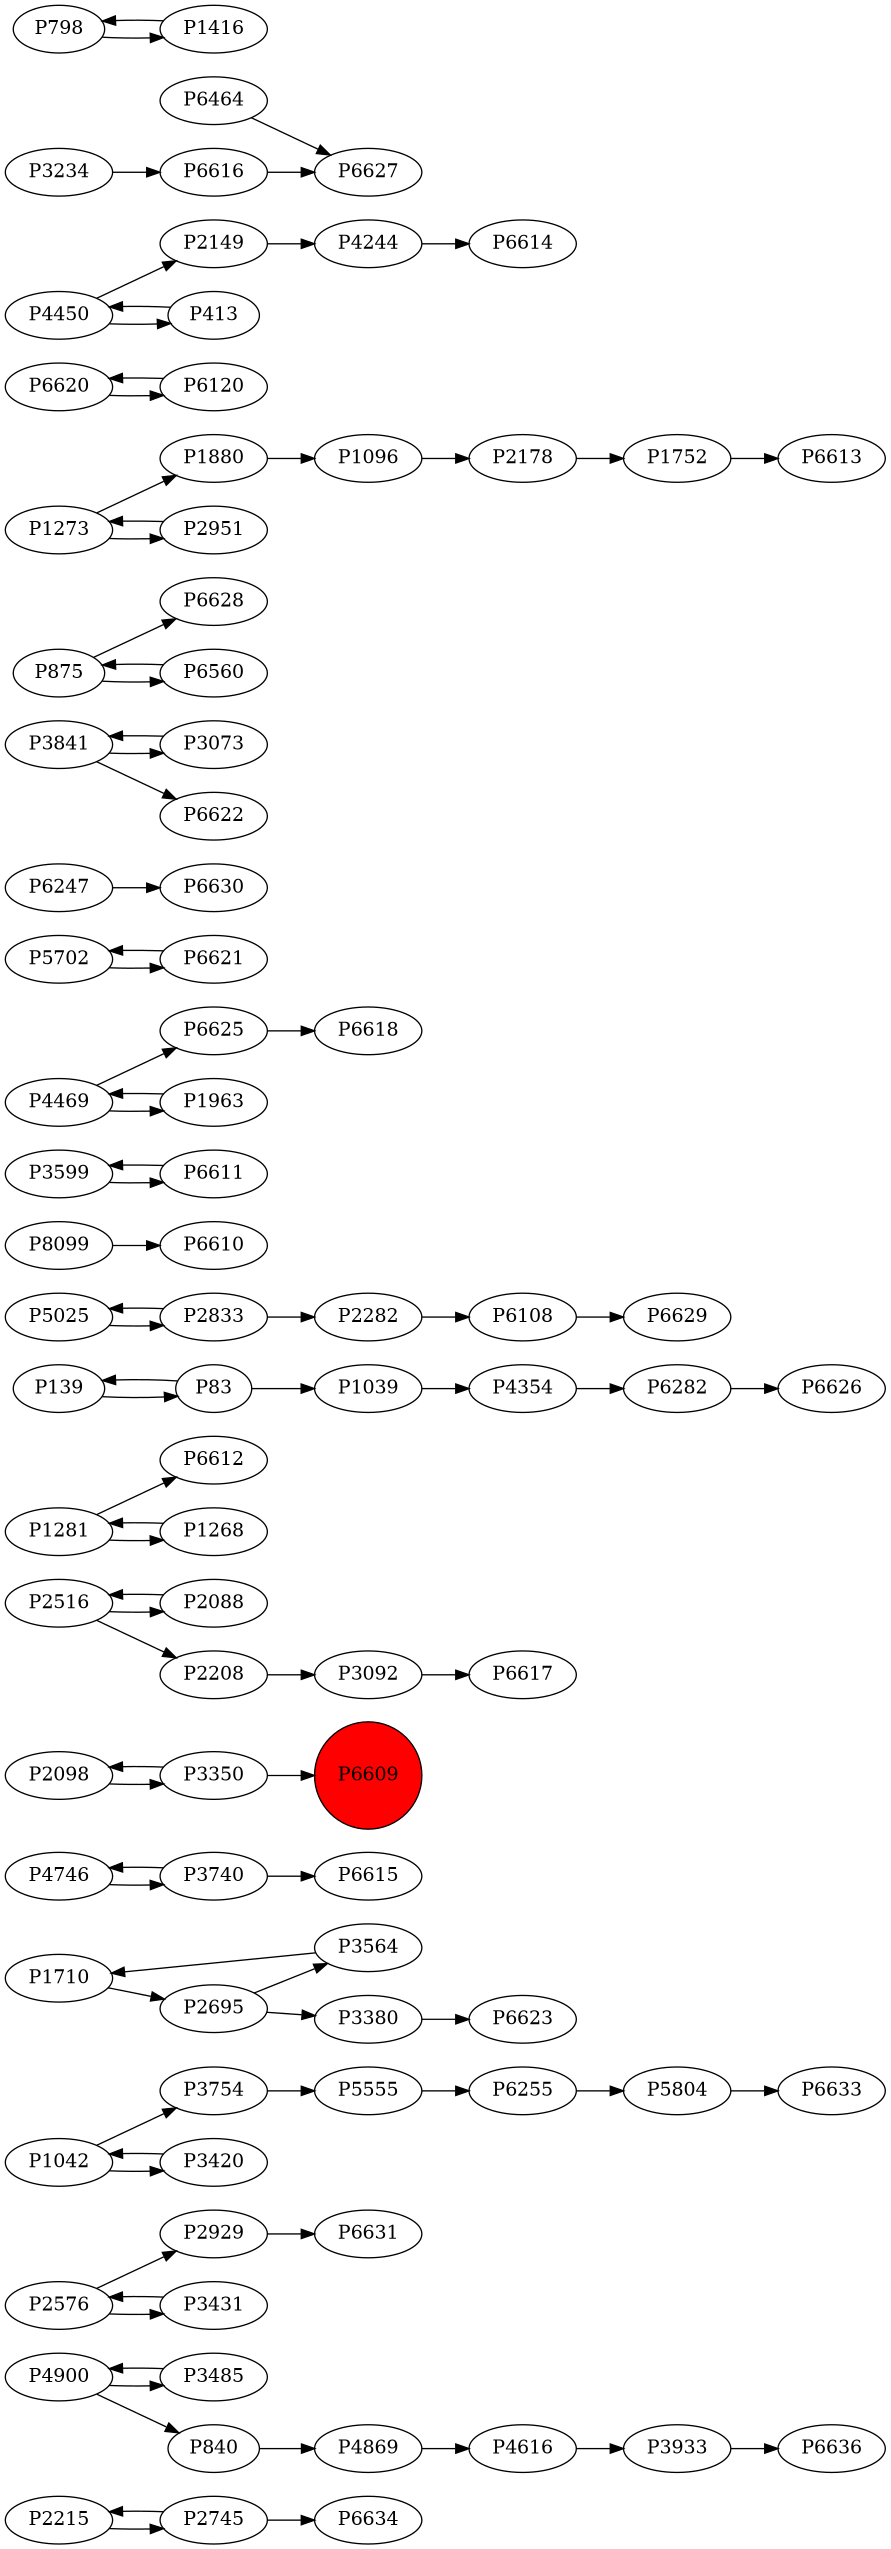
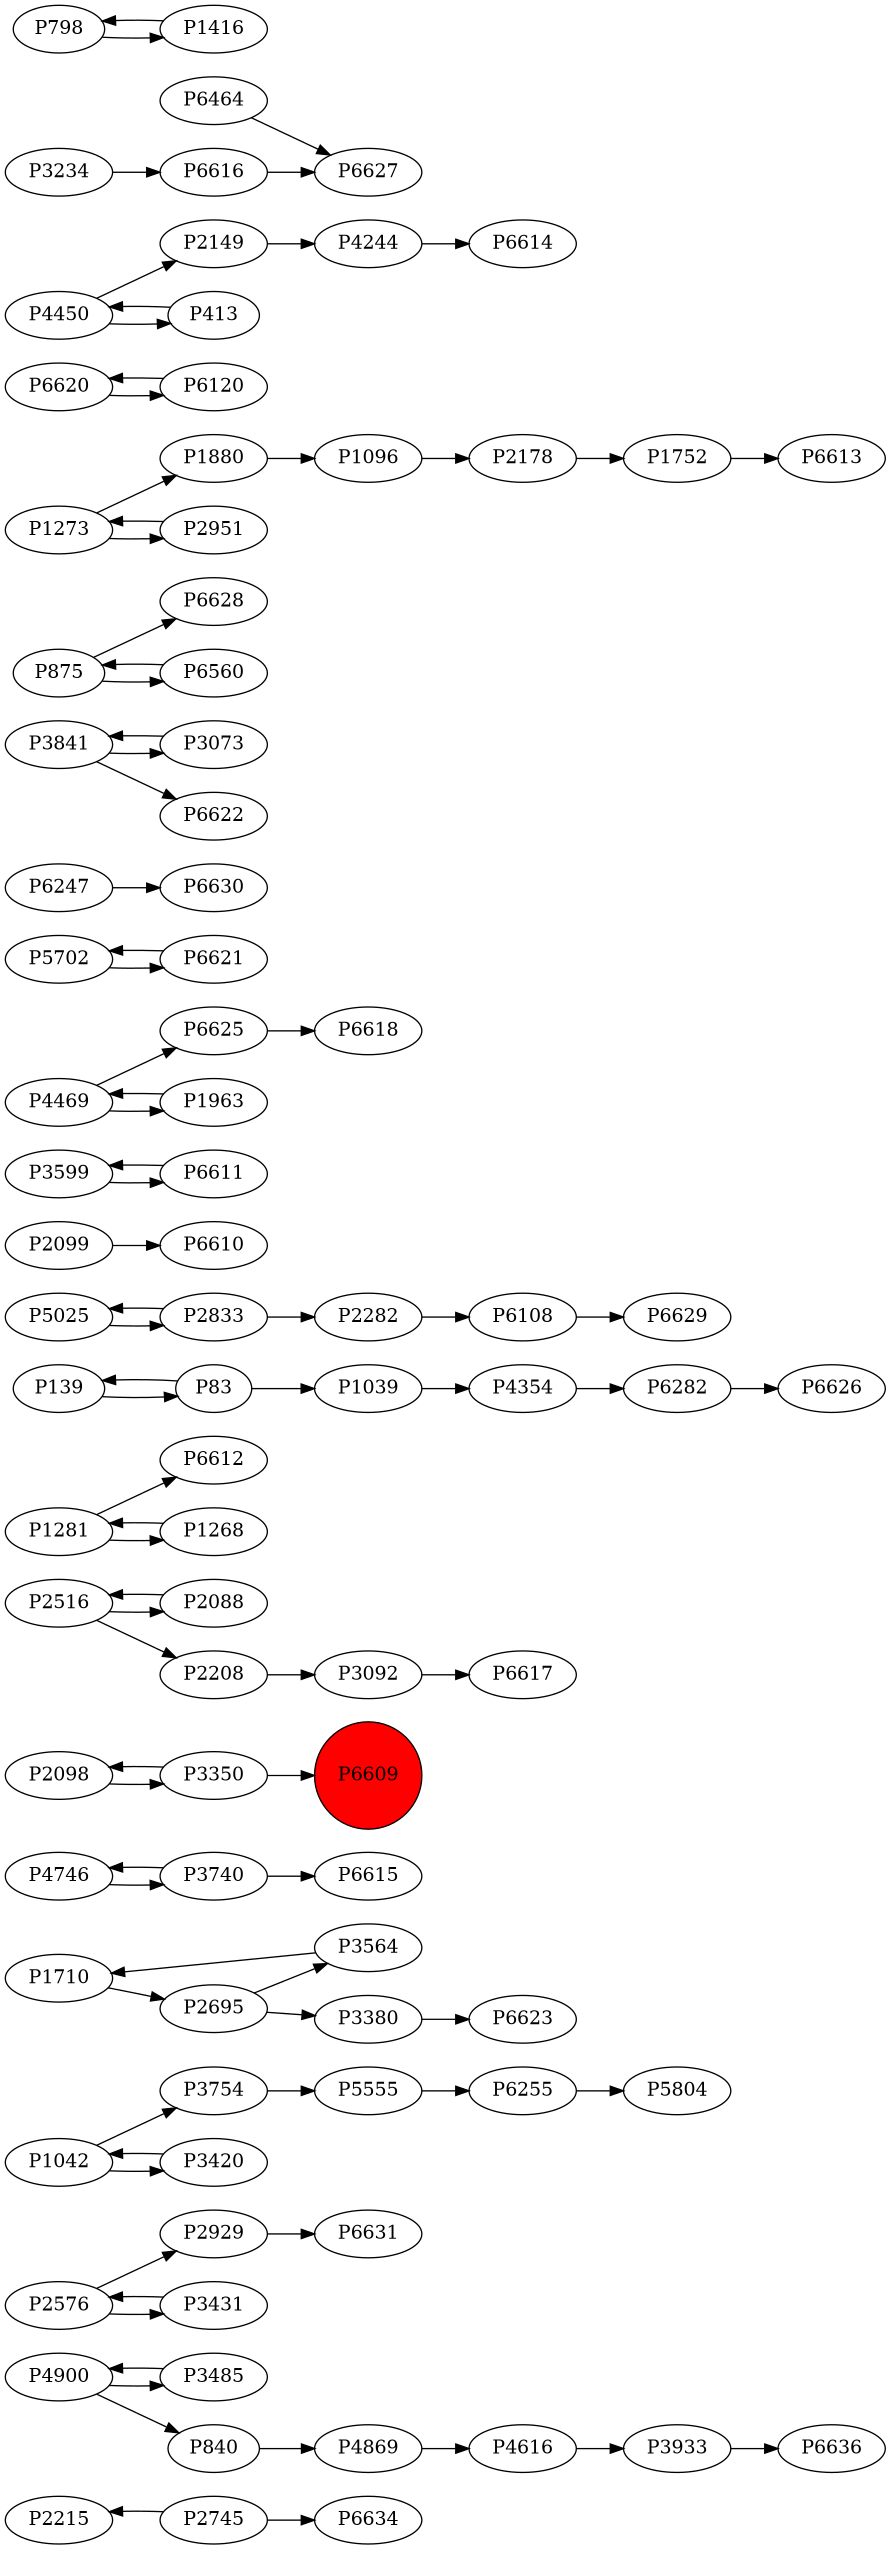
node "P8099": label "P8099" -> "P2099"
node "P6633": removed
edge "P2215" -> "P2745": removed
